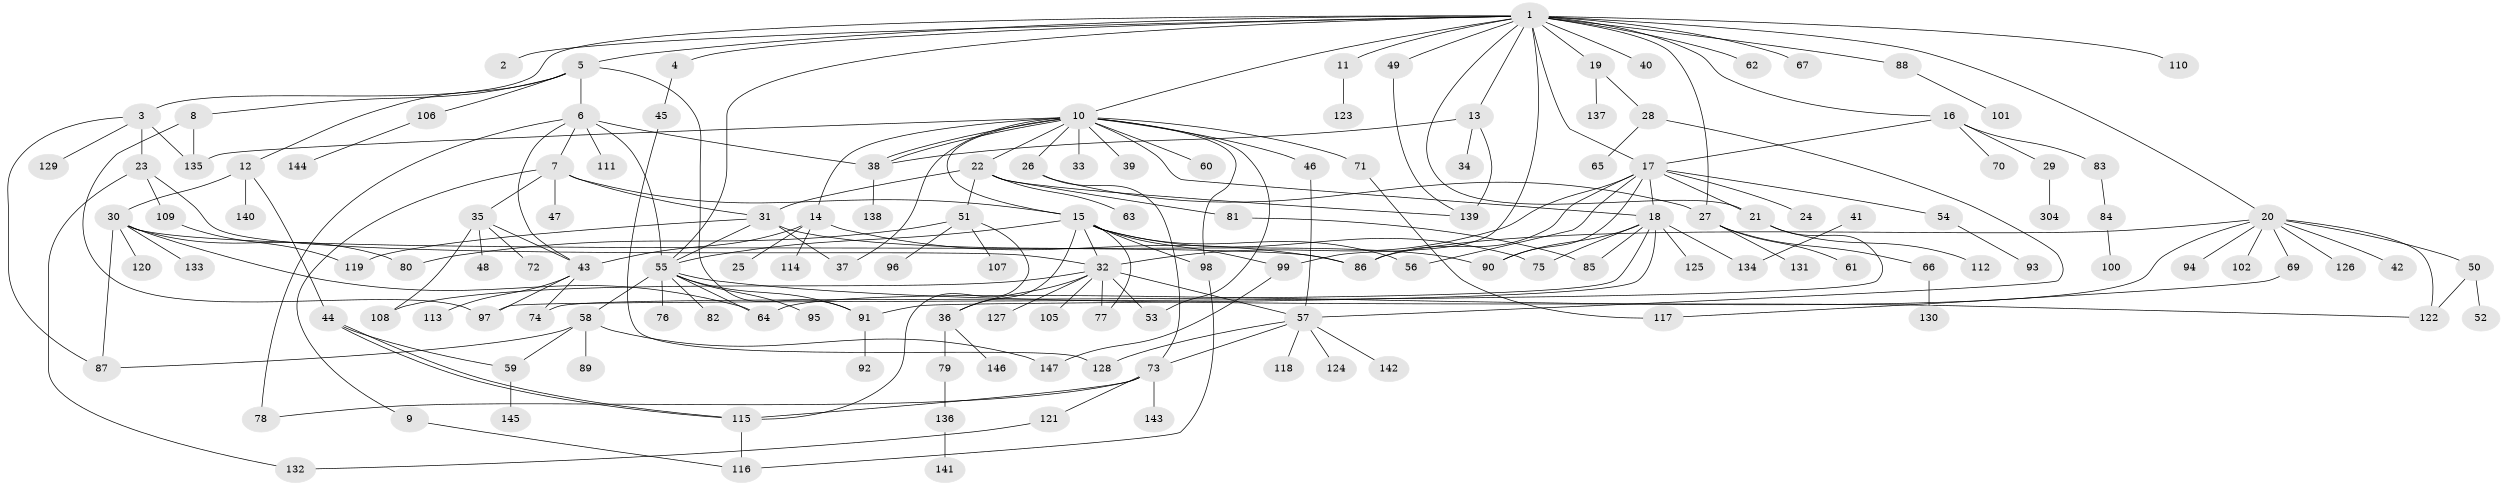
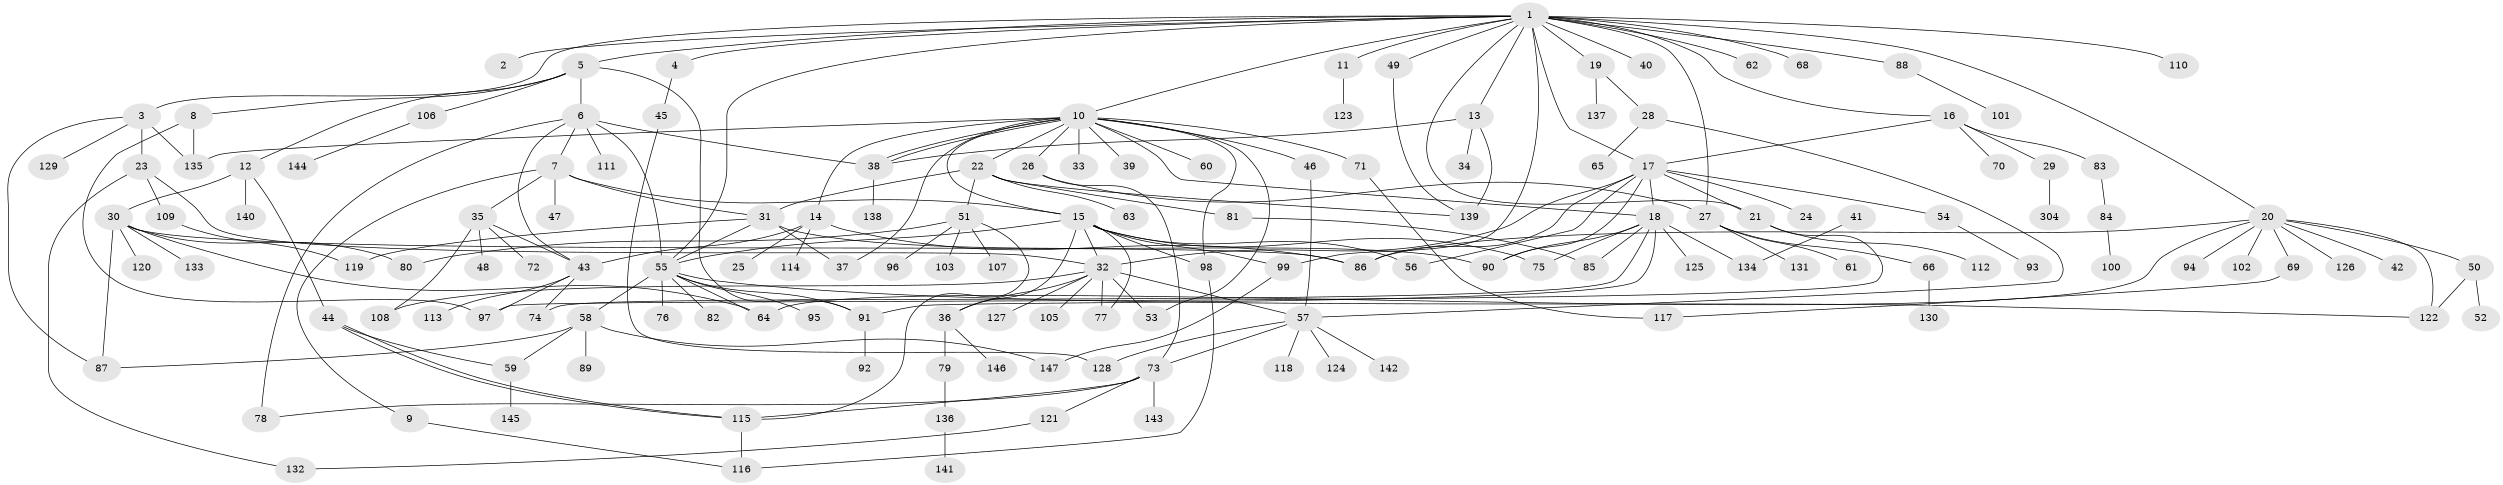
node "67": label "67" -> "68"
node "103": added
